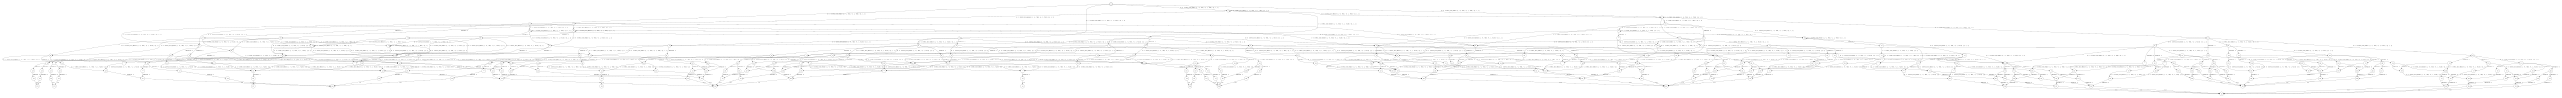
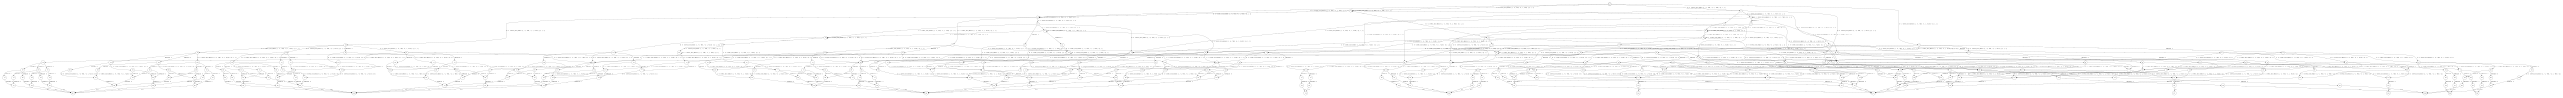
edge "5" -> "18": now "29" -> "18"
edge "59" -> "96": removed, label "EX !0 !ATOMIC_EXCH_BRANCH (1, +0, TRUE, +0, 1, FALSE) !{0, 2}"
edge "254" -> "289": added, label "TERMINATE !0"
